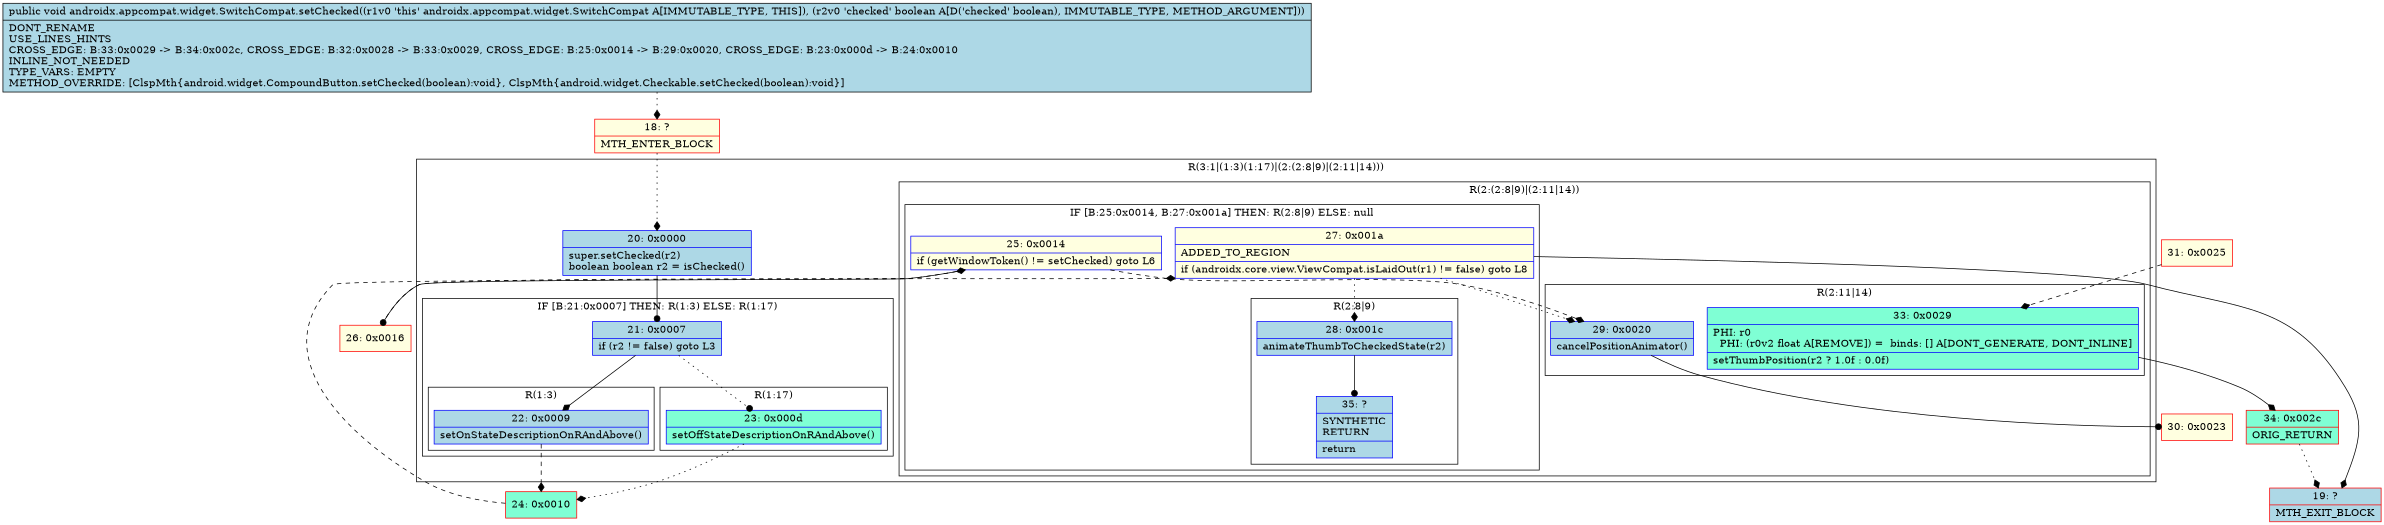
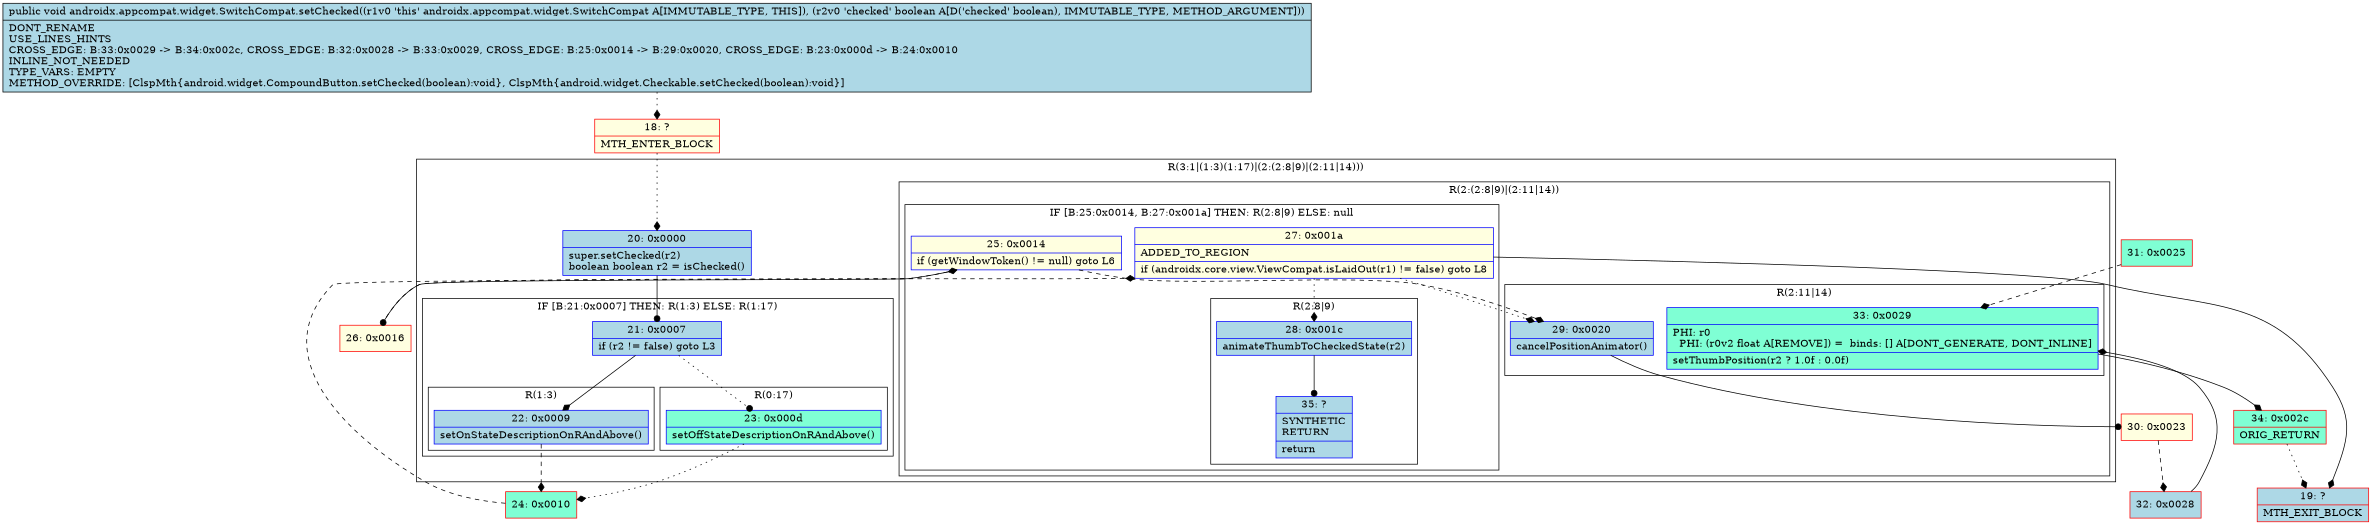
node "31: 0x0025": fillcolor lightyellow -> aquamarine
node "25: 0x0014": text "if (getWindowToken() != setChecked) goto L6" -> "if (getWindowToken() != null) goto L6"
cluster "R(1:17)": label "R(1:17)" -> "R(0:17)"
node "32: 0x0028": added
